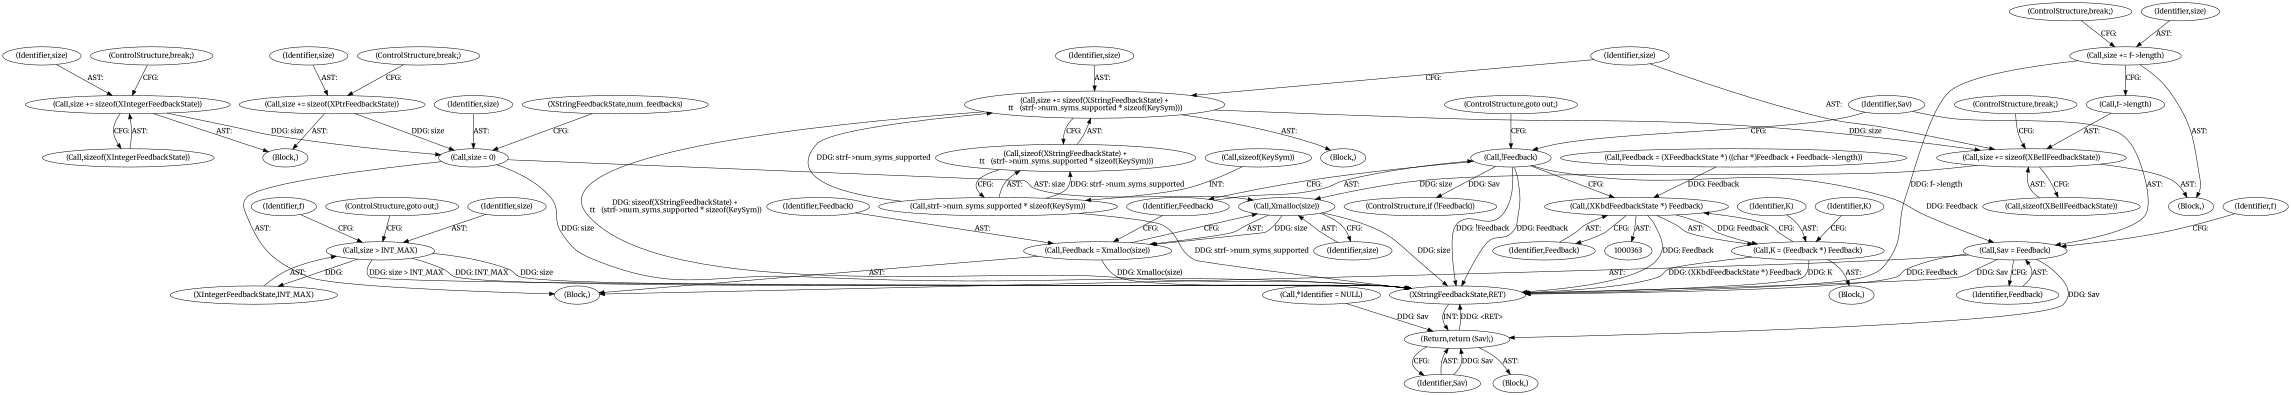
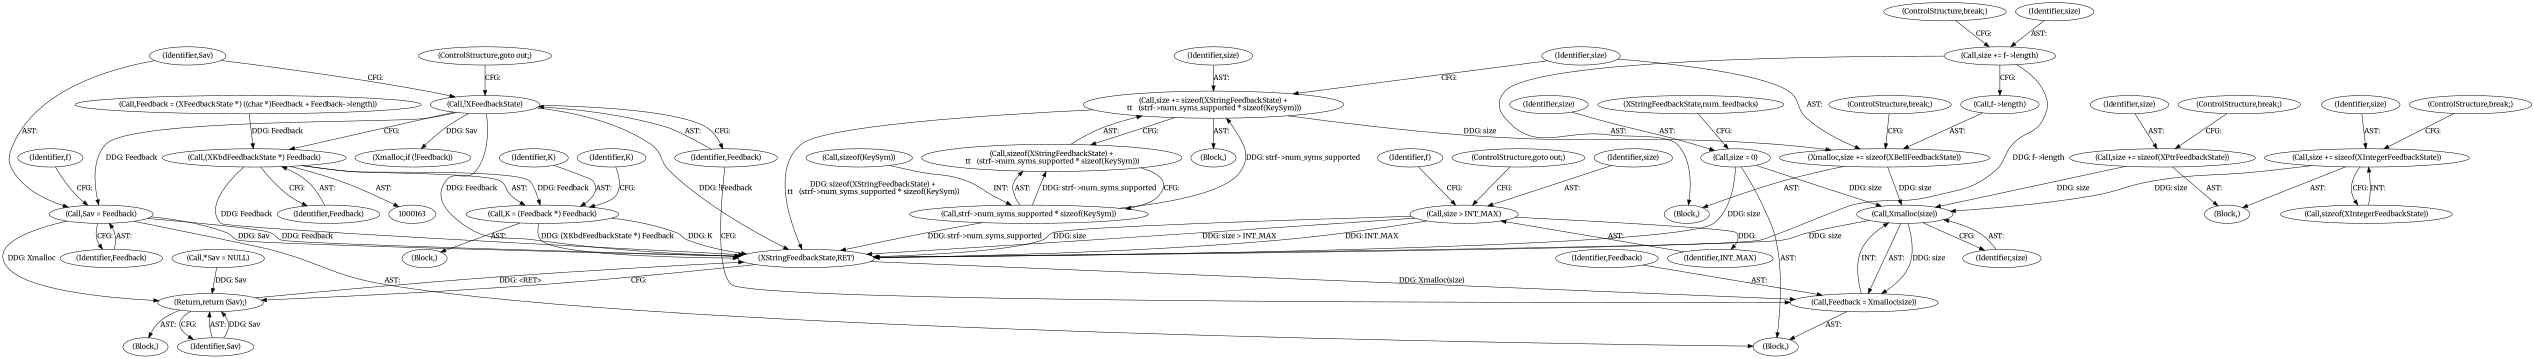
edge "(Call,sizeof(XIntegerFeedbackState))" -> "(Call,size += sizeof(XIntegerFeedbackState))": label "AST: " -> "INT: "
edge "(Call,size += sizeof(XPtrFeedbackState))" -> "(Call,size = 0)": now "(Call,size += sizeof(XPtrFeedbackState))" -> "(Call,Xmalloc(size))"
edge "(Call,size += sizeof(XIntegerFeedbackState))" -> "(Call,size = 0)": now "(Call,size += sizeof(XIntegerFeedbackState))" -> "(Call,Xmalloc(size))"
node "(Call,!Feedback)": label "(Call,!Feedback)" -> "(Call,!XFeedbackState)"
node "(Call,size += sizeof(XBellFeedbackState))": label "(Call,size += sizeof(XBellFeedbackState))" -> "(Xmalloc,size += sizeof(XBellFeedbackState))"
edge "(Call,size = 0)" -> "(Call,Xmalloc(size))": label "AST: size" -> "DDG: size"
node "(ControlStructure,if (!Feedback))": label "(ControlStructure,if (!Feedback))" -> "(Xmalloc,if (!Feedback))"
node "(Call,sizeof(XBellFeedbackState))": removed
edge "(Call,K = (Feedback *) Feedback)" -> "(Call,(XKbdFeedbackState *) Feedback)": removed, label "CFG:"
edge "(Call,Feedback = Xmalloc(size))" -> "(Call,Xmalloc(size))": label "CFG: " -> "INT: "
node "1000363": label "1000363" -> "1000163"
edge "(Call,Feedback = Xmalloc(size))" -> "(XStringFeedbackState,RET)": reversed
node "(XIntegerFeedbackState,INT_MAX)": label "(XIntegerFeedbackState,INT_MAX)" -> "(Identifier,INT_MAX)"
node "(Call,*Identifier = NULL)": label "(Call,*Identifier = NULL)" -> "(Call,*Sav = NULL)"
edge "(Call,Sav = Feedback)" -> "(Return,return (Sav);)": label "DDG: Sav" -> "DDG: Xmalloc"
edge "(XStringFeedbackState,RET)" -> "(Return,return (Sav);)": label "INT: " -> "CFG: "
